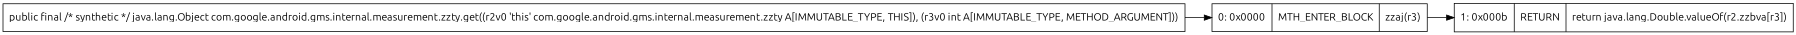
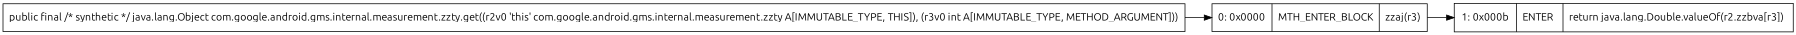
node "1: 0x000b": text "RETURN" -> "ENTER"
